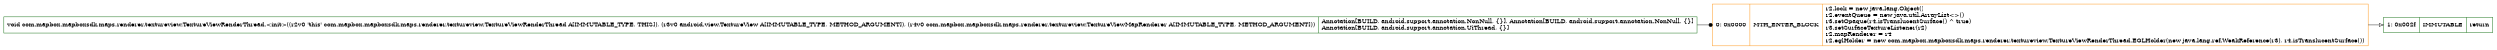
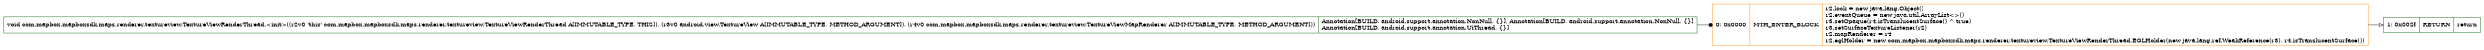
node "1: 0x002f": text "IMMUTABLE" -> "RETURN"
